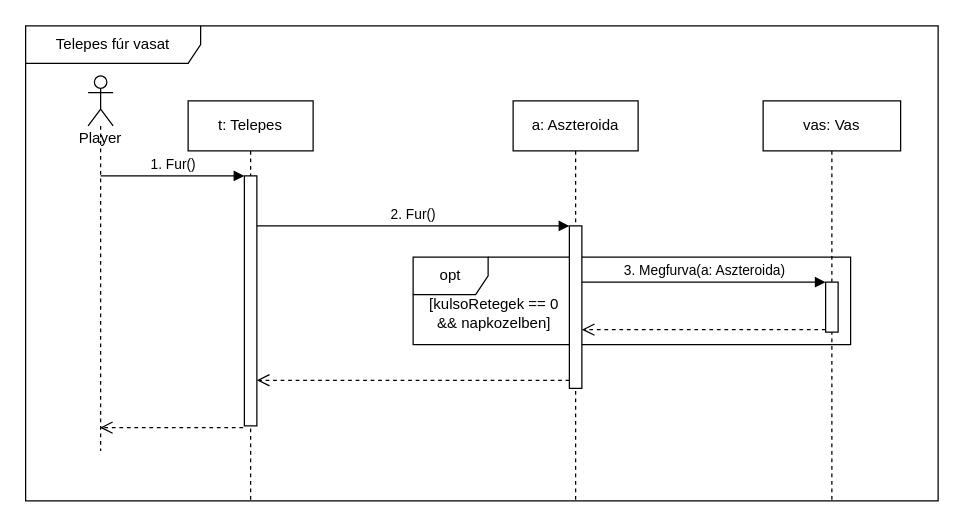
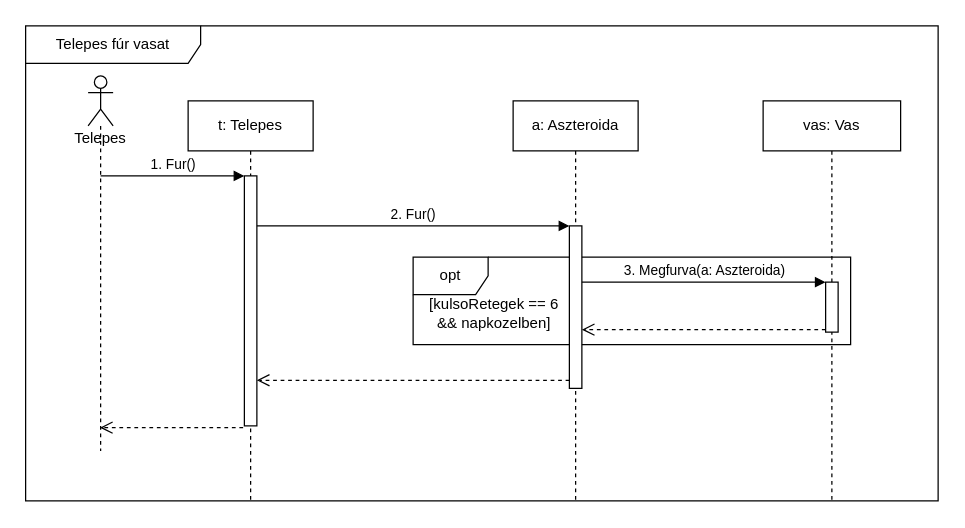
node "Player": label "Player" -> "Telepes"
node "[kulsoRetegek == 0 && napkozelben]": label "[kulsoRetegek == 0 && napkozelben]" -> "[kulsoRetegek == 6 && napkozelben]"
